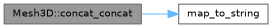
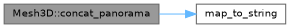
node "Mesh3D::concat_concat": label "Mesh3D::concat_concat" -> "Mesh3D::concat_panorama"
